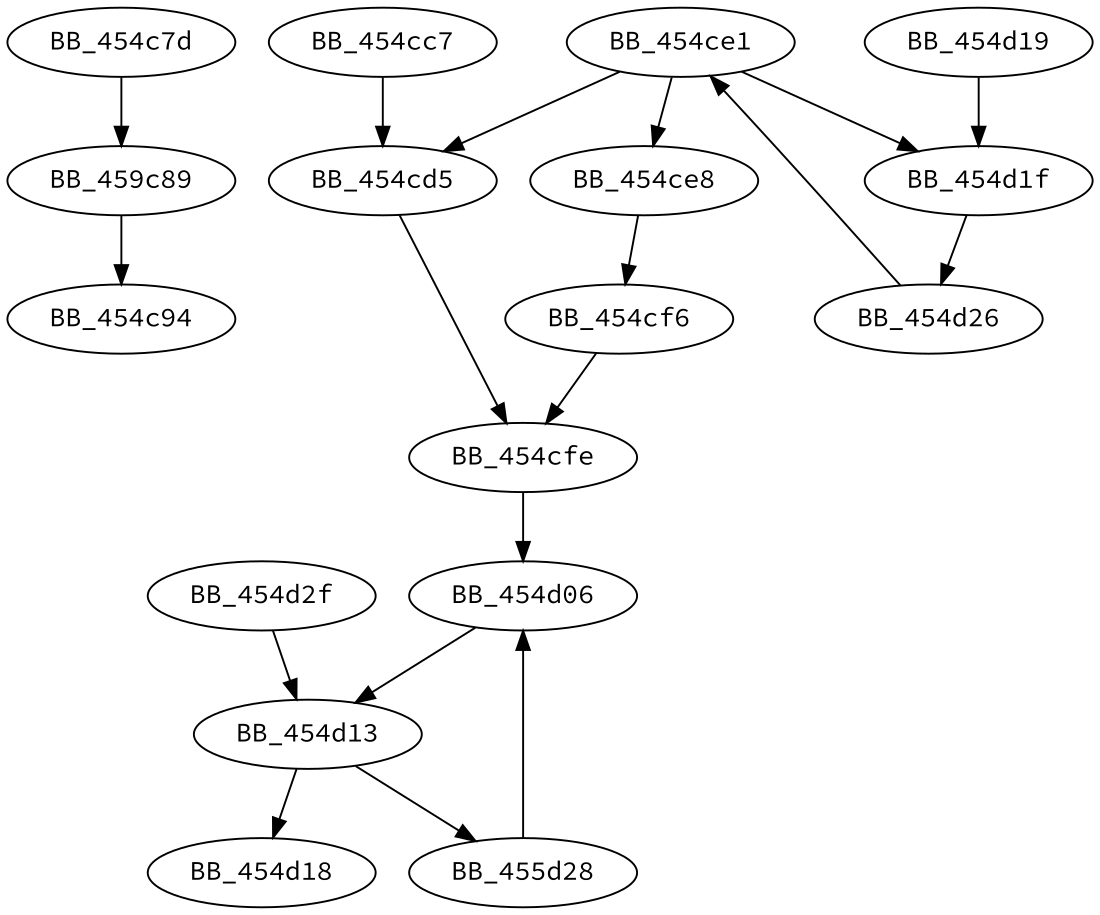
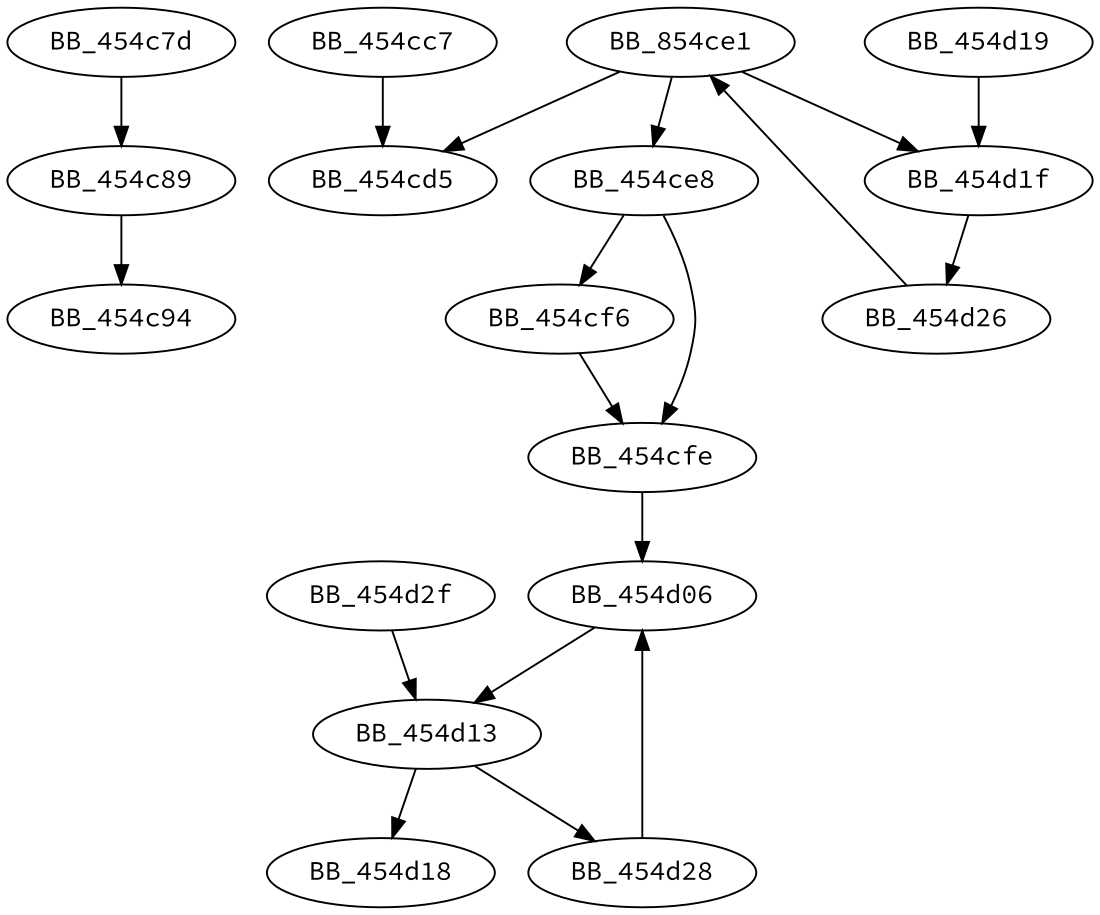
node "BB_454ce1": label "BB_454ce1" -> "BB_854ce1"
node "BB_459c89": label "BB_459c89" -> "BB_454c89"
edge "BB_454cd5" -> "BB_454cfe": now "BB_454ce8" -> "BB_454cfe"
node "BB_455d28": label "BB_455d28" -> "BB_454d28"
